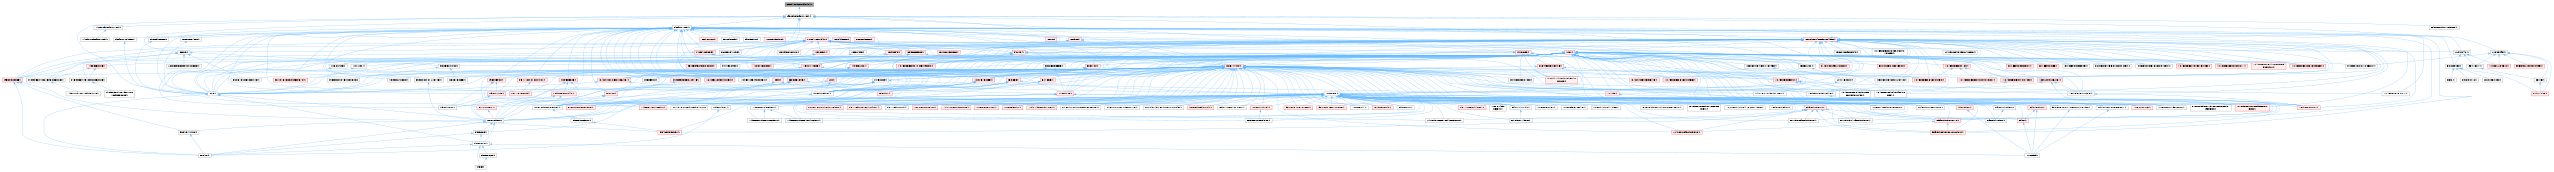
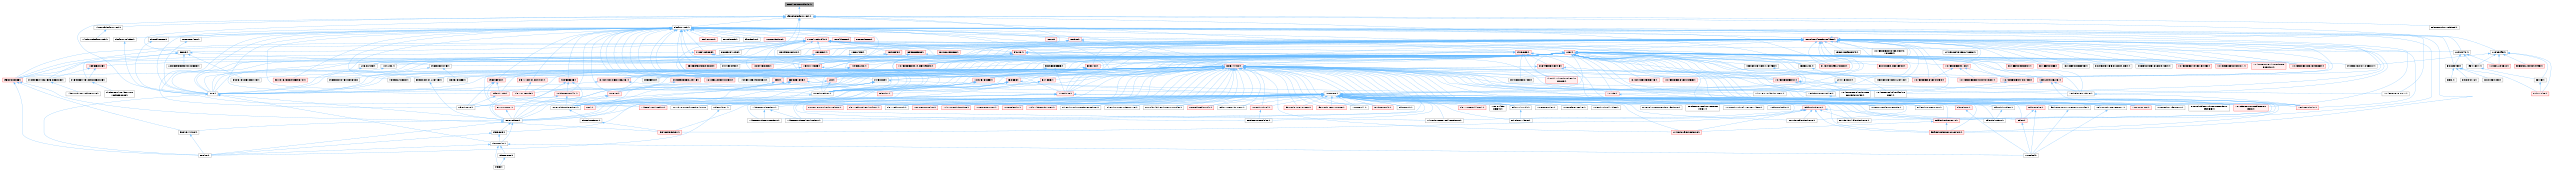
node "ExternalPackageHelper.h": label "ExternalPackageHelper.h" -> "Track.h"
node "ExternalObjectAndActorDependency.h": label "ExternalObjectAndActorDependency.h" -> "ExternalAssetDependencyGatherer.h"
